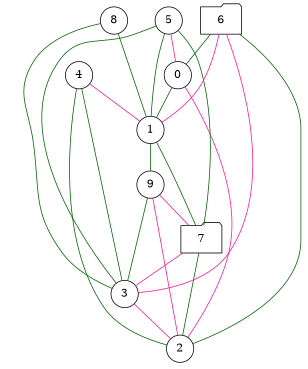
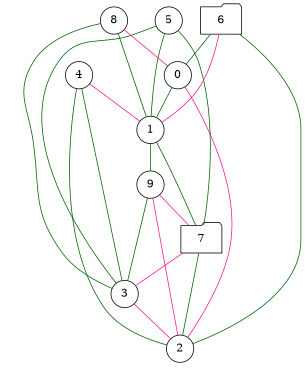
edge "5" -- "0": now "8" -- "0"
edge "6" -- "3": removed
